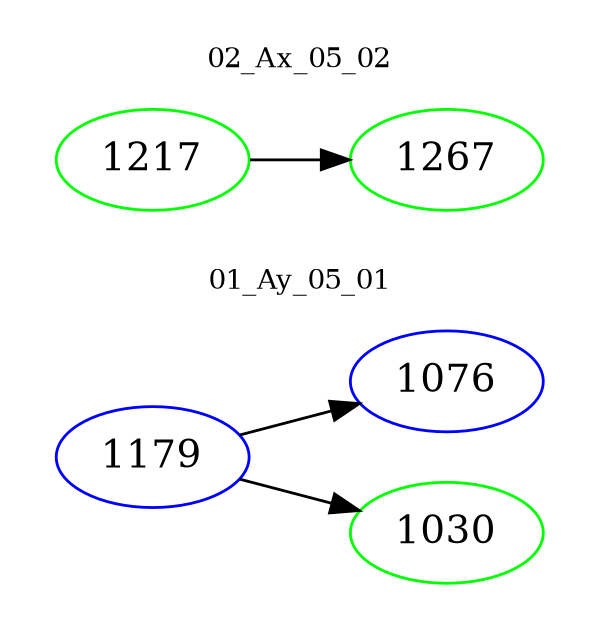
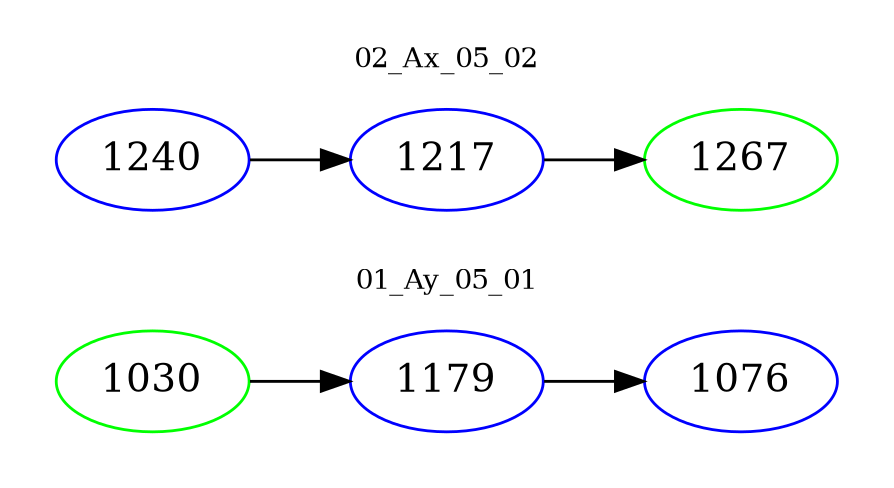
node "1217": color green -> blue
node "1240": added
edge "1179" -> "1030": reversed
